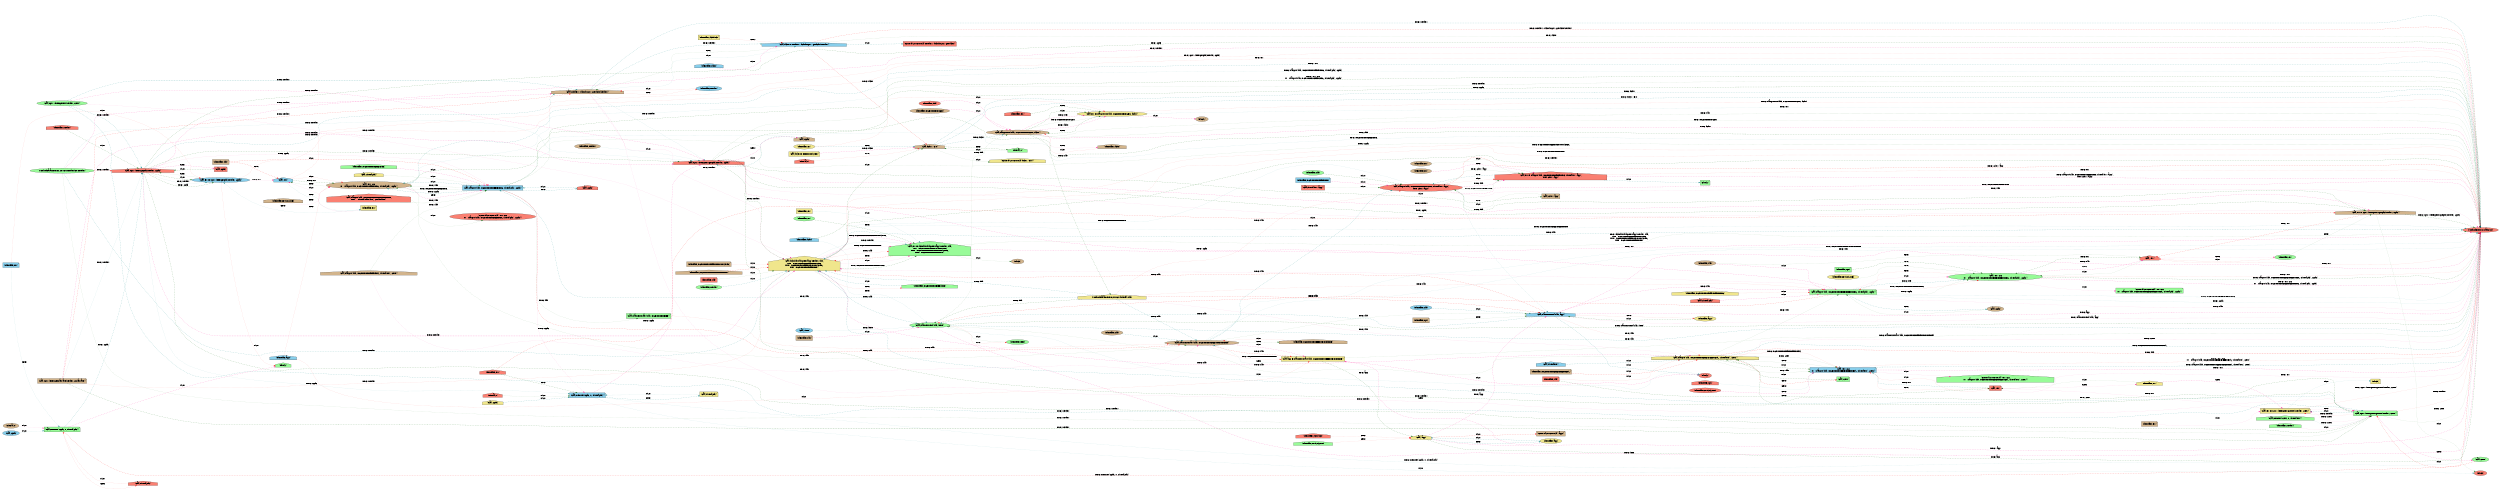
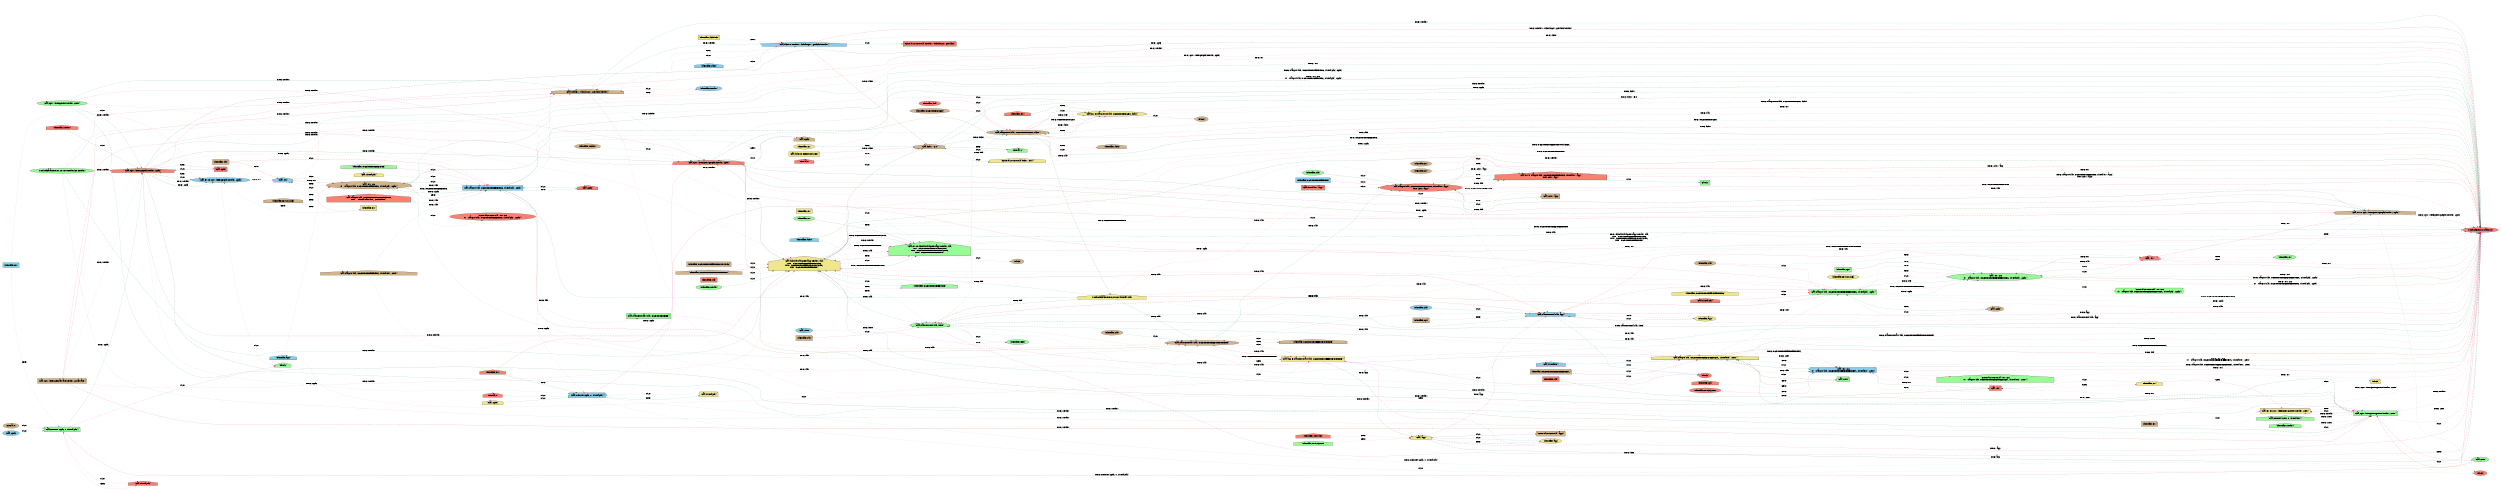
edge "(Call,ops->ieee_getmaxrate(netdev, &maxrate))" -> "(Call,ops->ieee_peer_getets(netdev, &ets))": color darkgreen -> red
